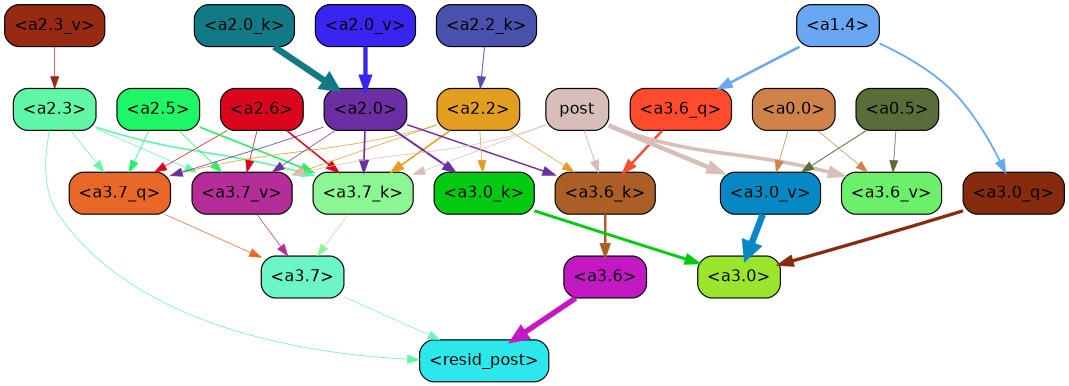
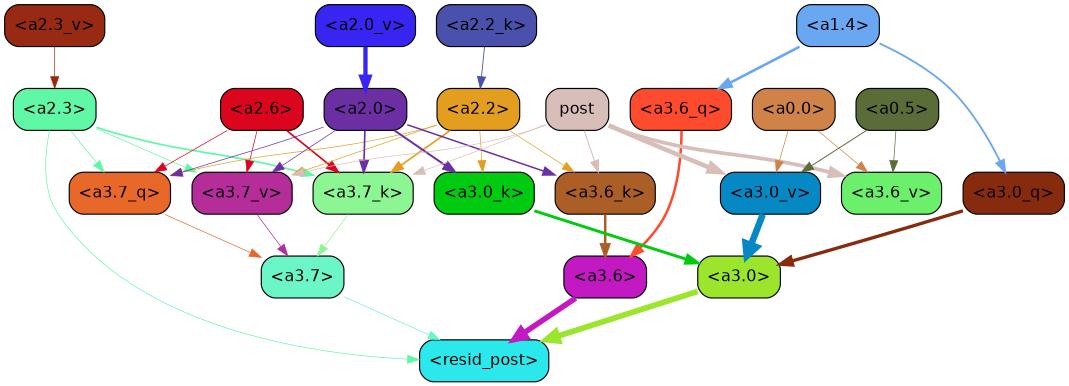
node "<a2.0_k>": removed
node "<a2.5>": removed
edge "<a3.6_q>" -> "<a3.6_k>": now "<a3.6_q>" -> "<a3.6>"
edge "<a3.0>" -> "<resid_post>": added
